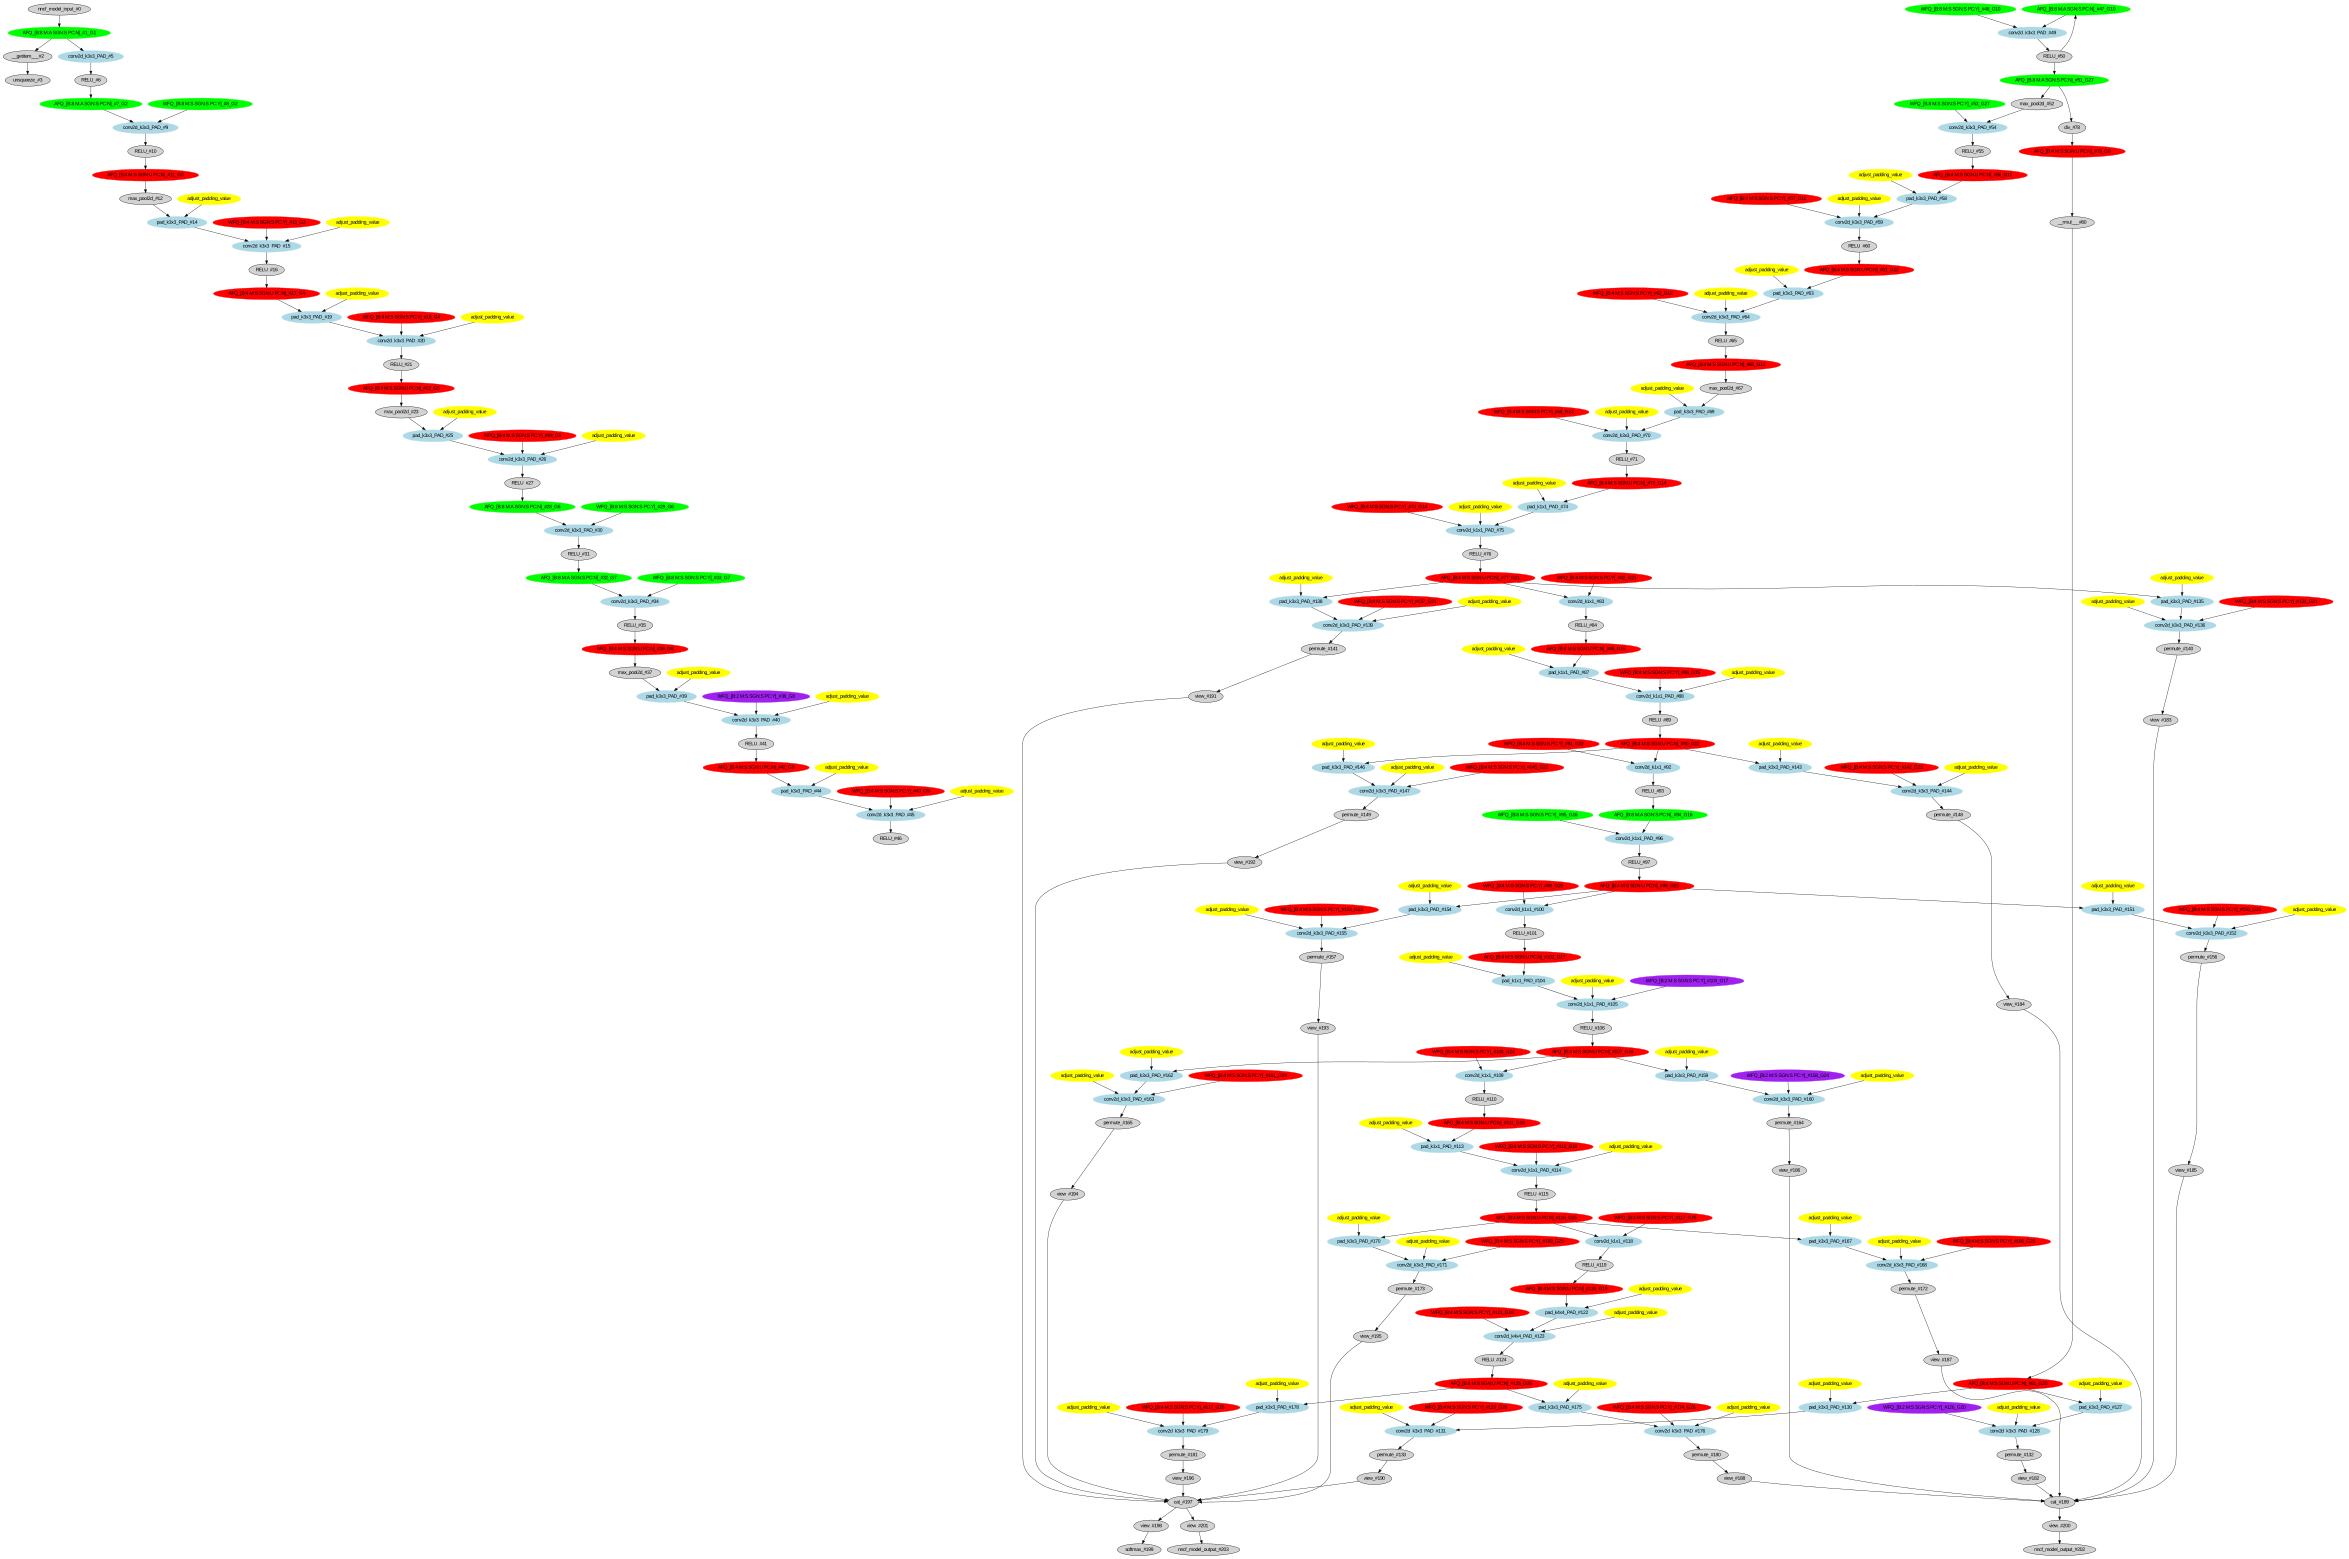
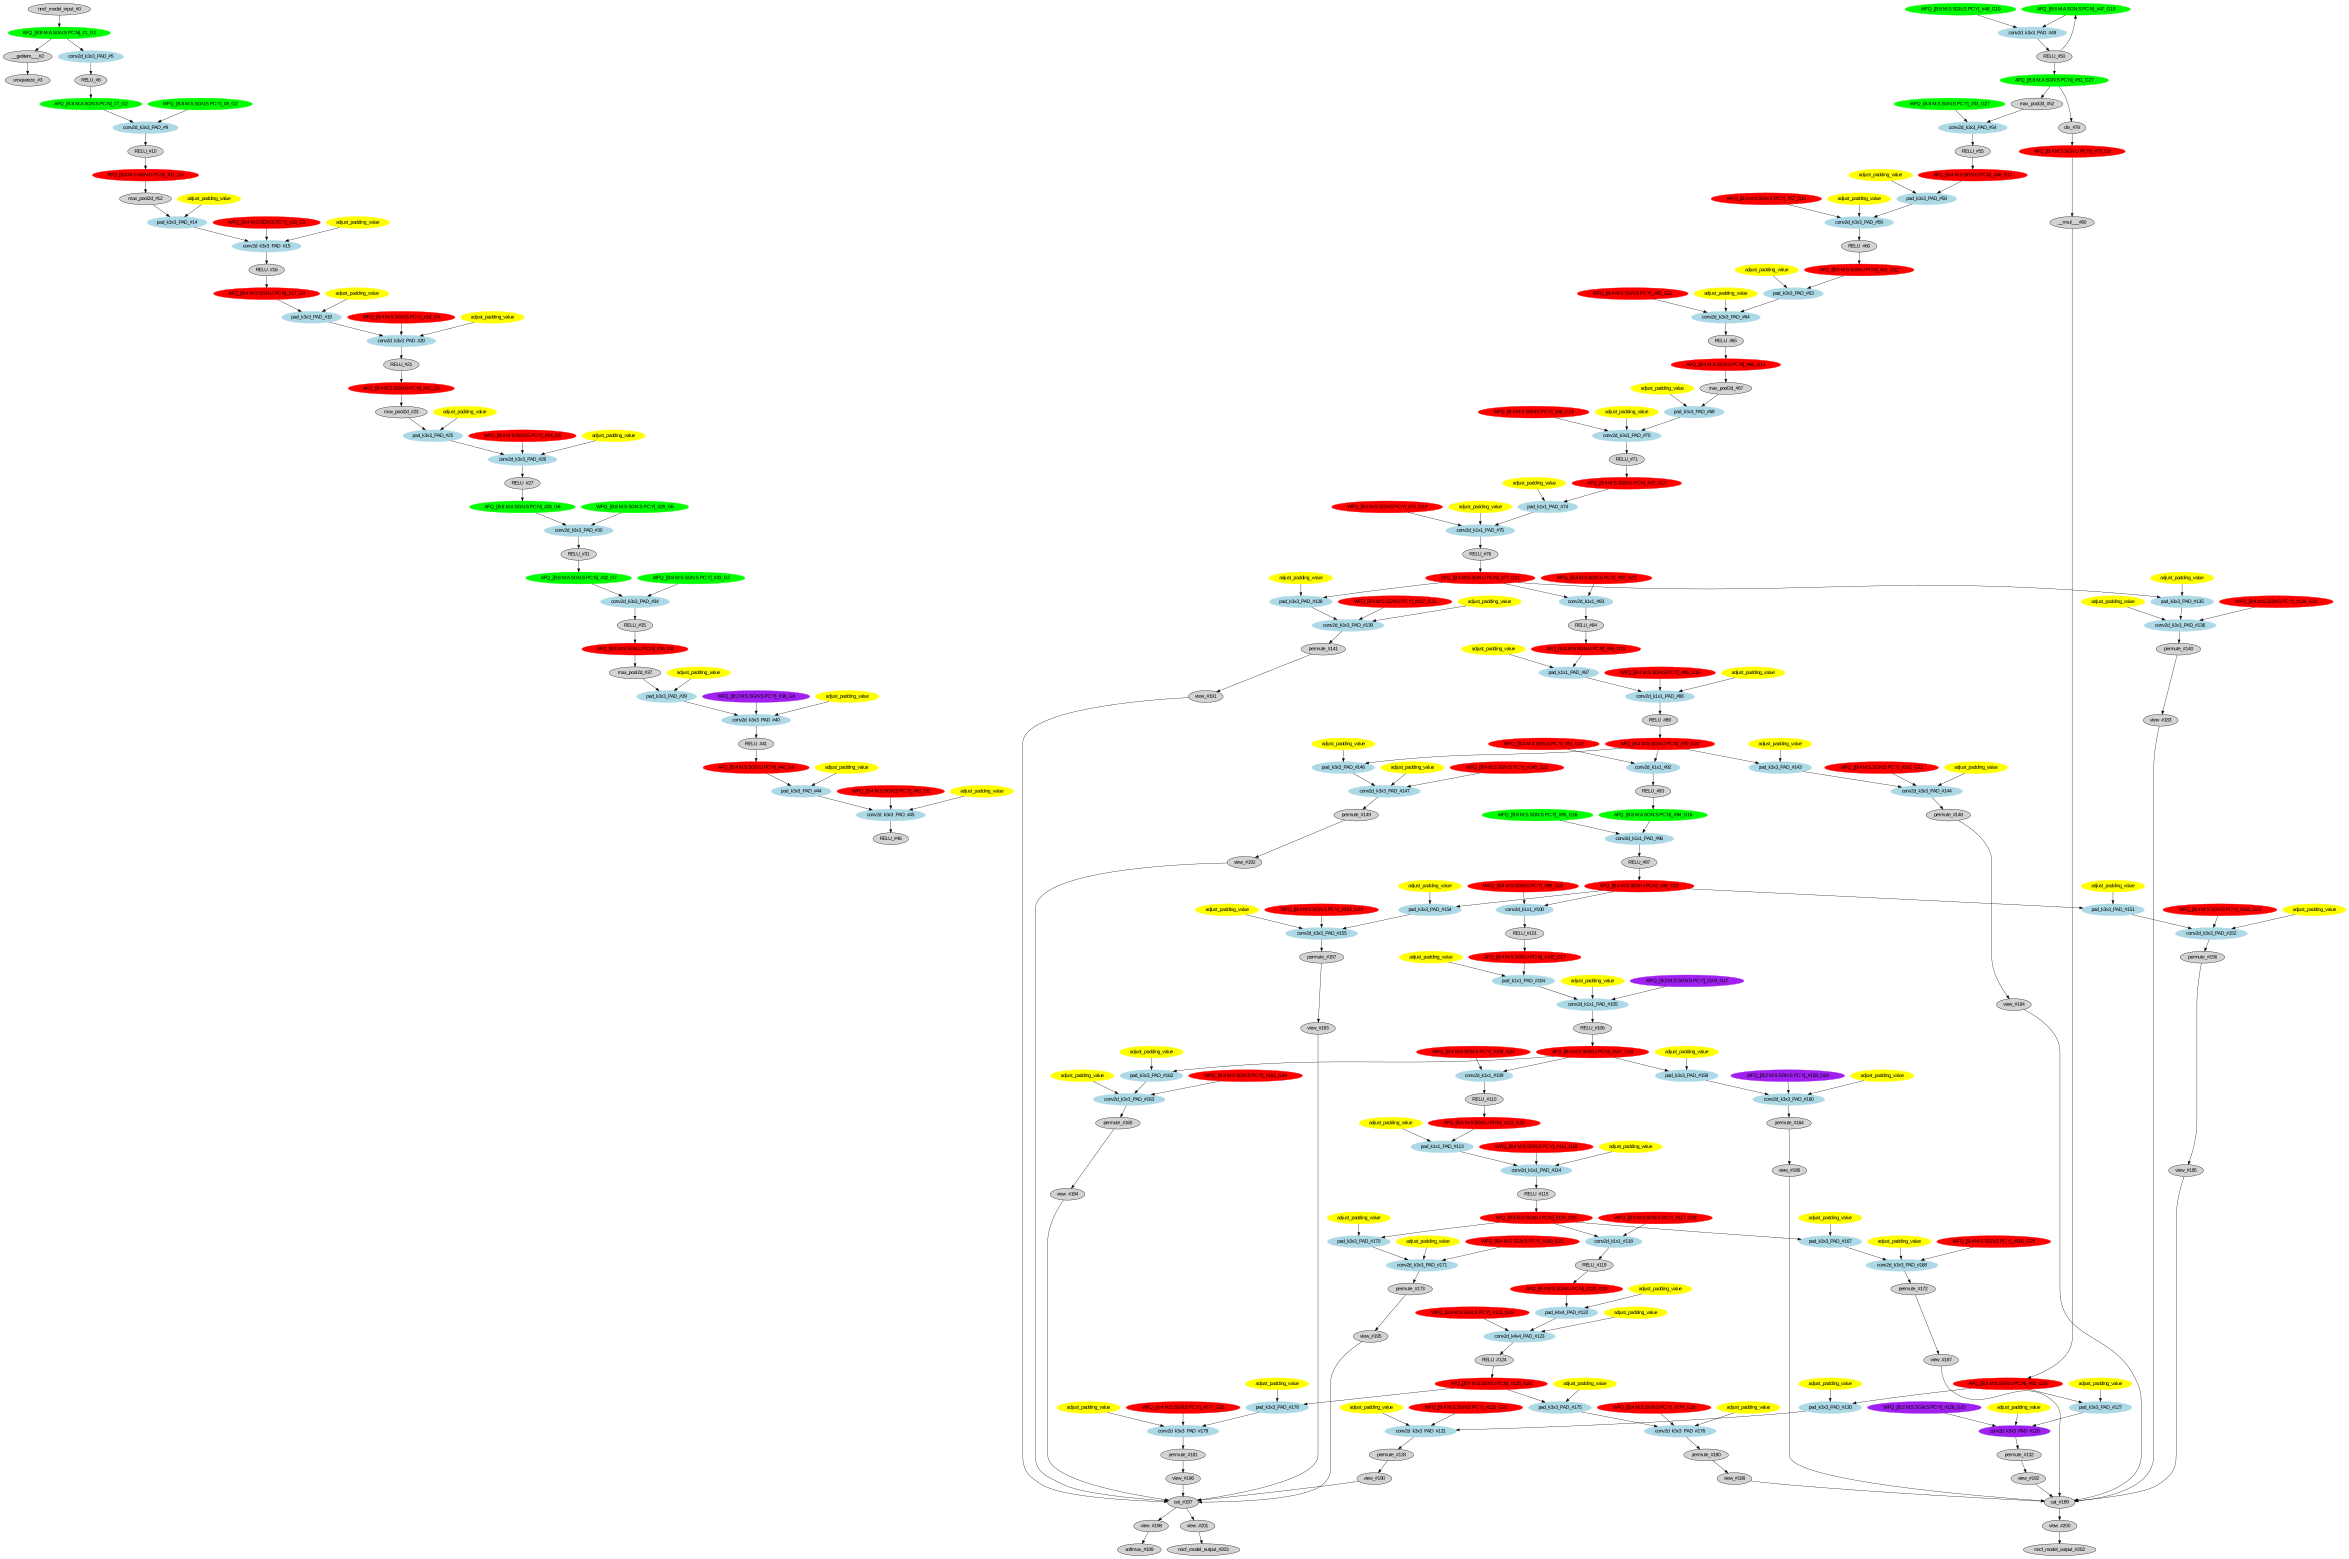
node "conv2d_k3x3_PAD_#128": fillcolor lightblue -> purple
